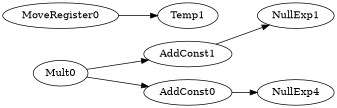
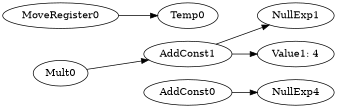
node "Temp1": label "Temp1" -> "Temp0"
node "Value1: 4": added
edge "Mult0" -> "AddConst0": removed
